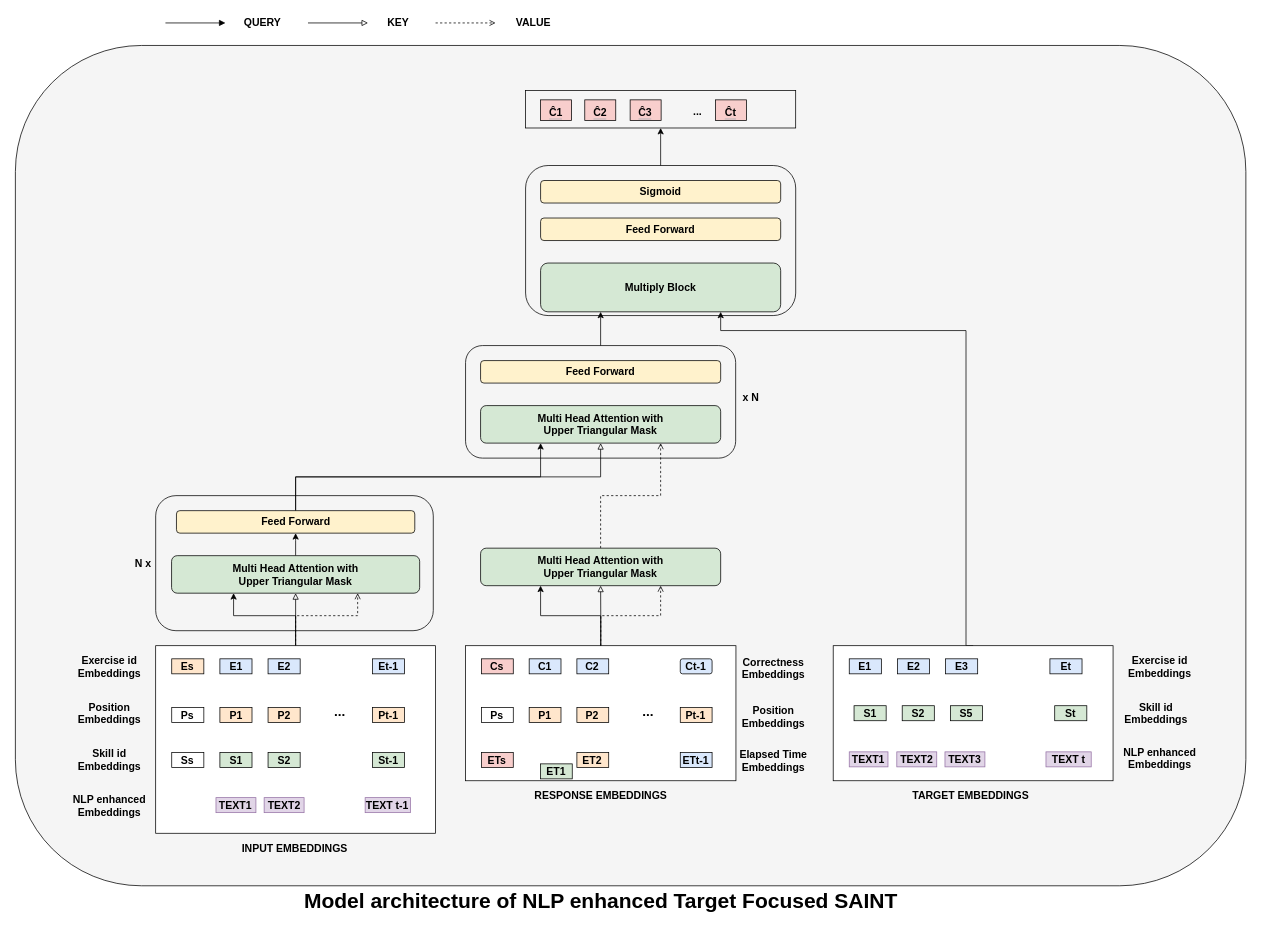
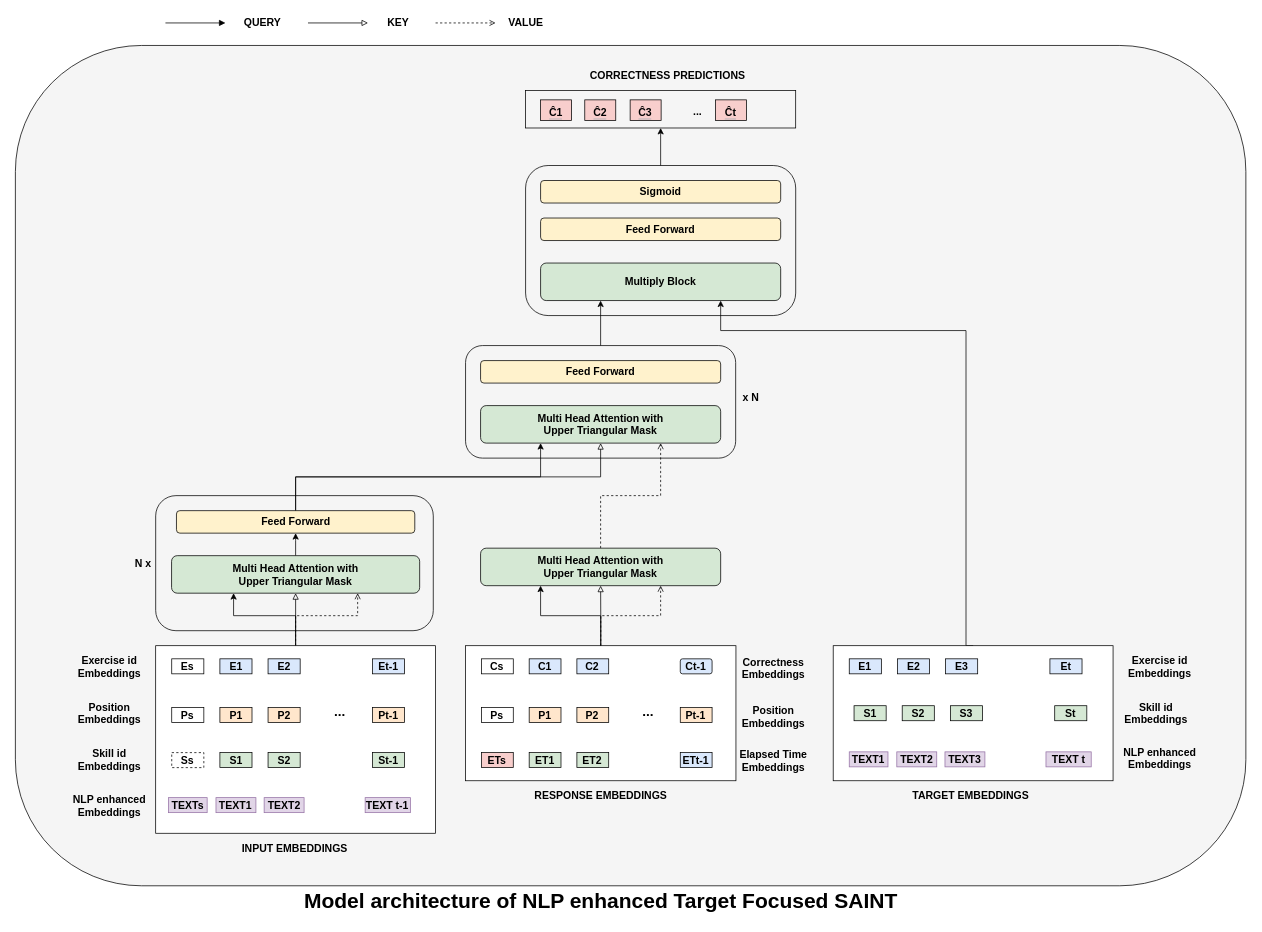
node "VALUE": moved (533, 23) -> (526, 23)
node "CORRECTNESS PREDICTIONS": added
node "Multiply Block": size 240x49 -> 240x38
node "Es": fillcolor #ffe6cc -> #ffffff
node "Cs": fillcolor #f8cecc -> #ffffff
node "S5": label "S5" -> "S3"
node "Ss": style solid -> dashed
node "ET2": fillcolor #ffe6cc -> #d5e8d4
node "ET1": moved (556, 771) -> (545, 760)
node "TEXTs": added
